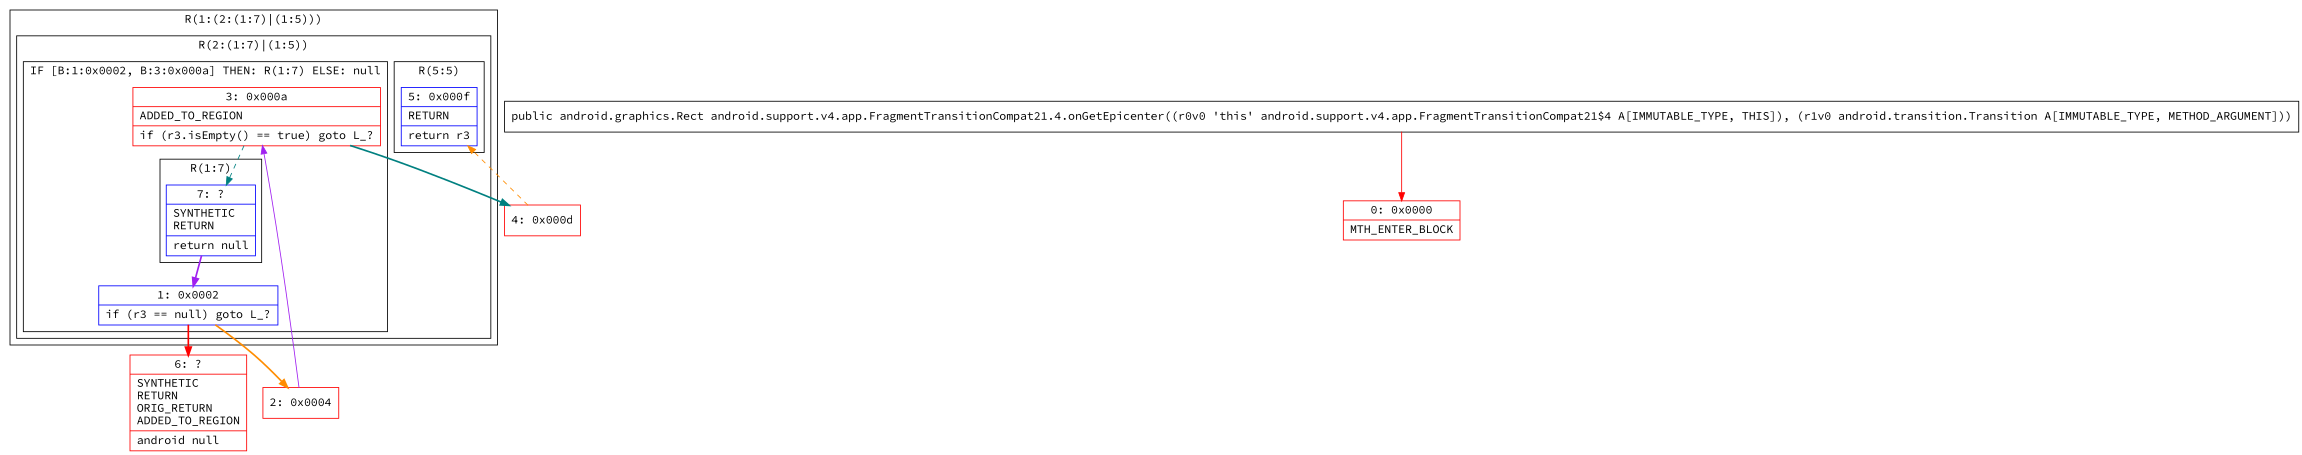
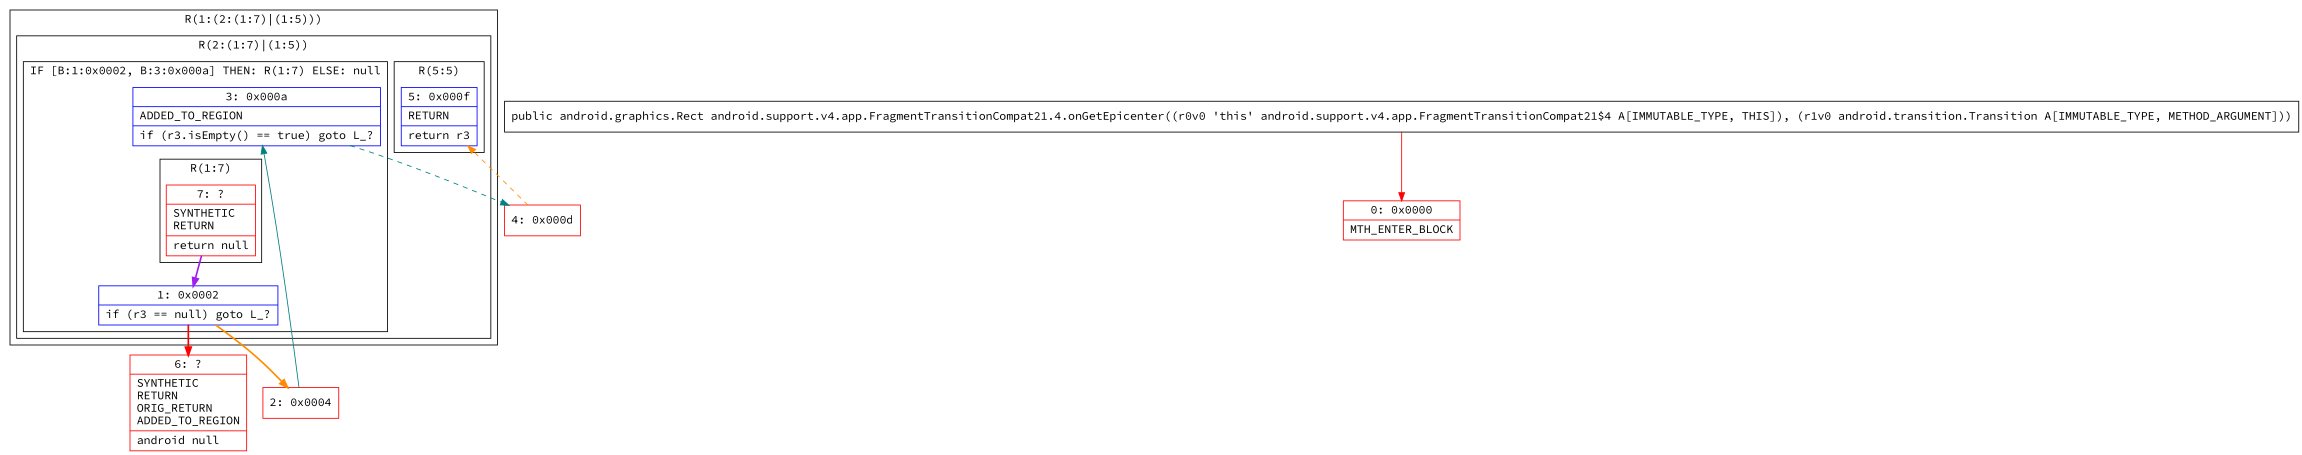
node "3: 0x000a": color red -> blue
edge "3: 0x000a" -> "7: ?": removed
edge "3: 0x000a" -> "4: 0x000d": style bold -> dashed
node "7: ?": color blue -> red
edge "2: 0x0004" -> "3: 0x000a": color purple -> teal
